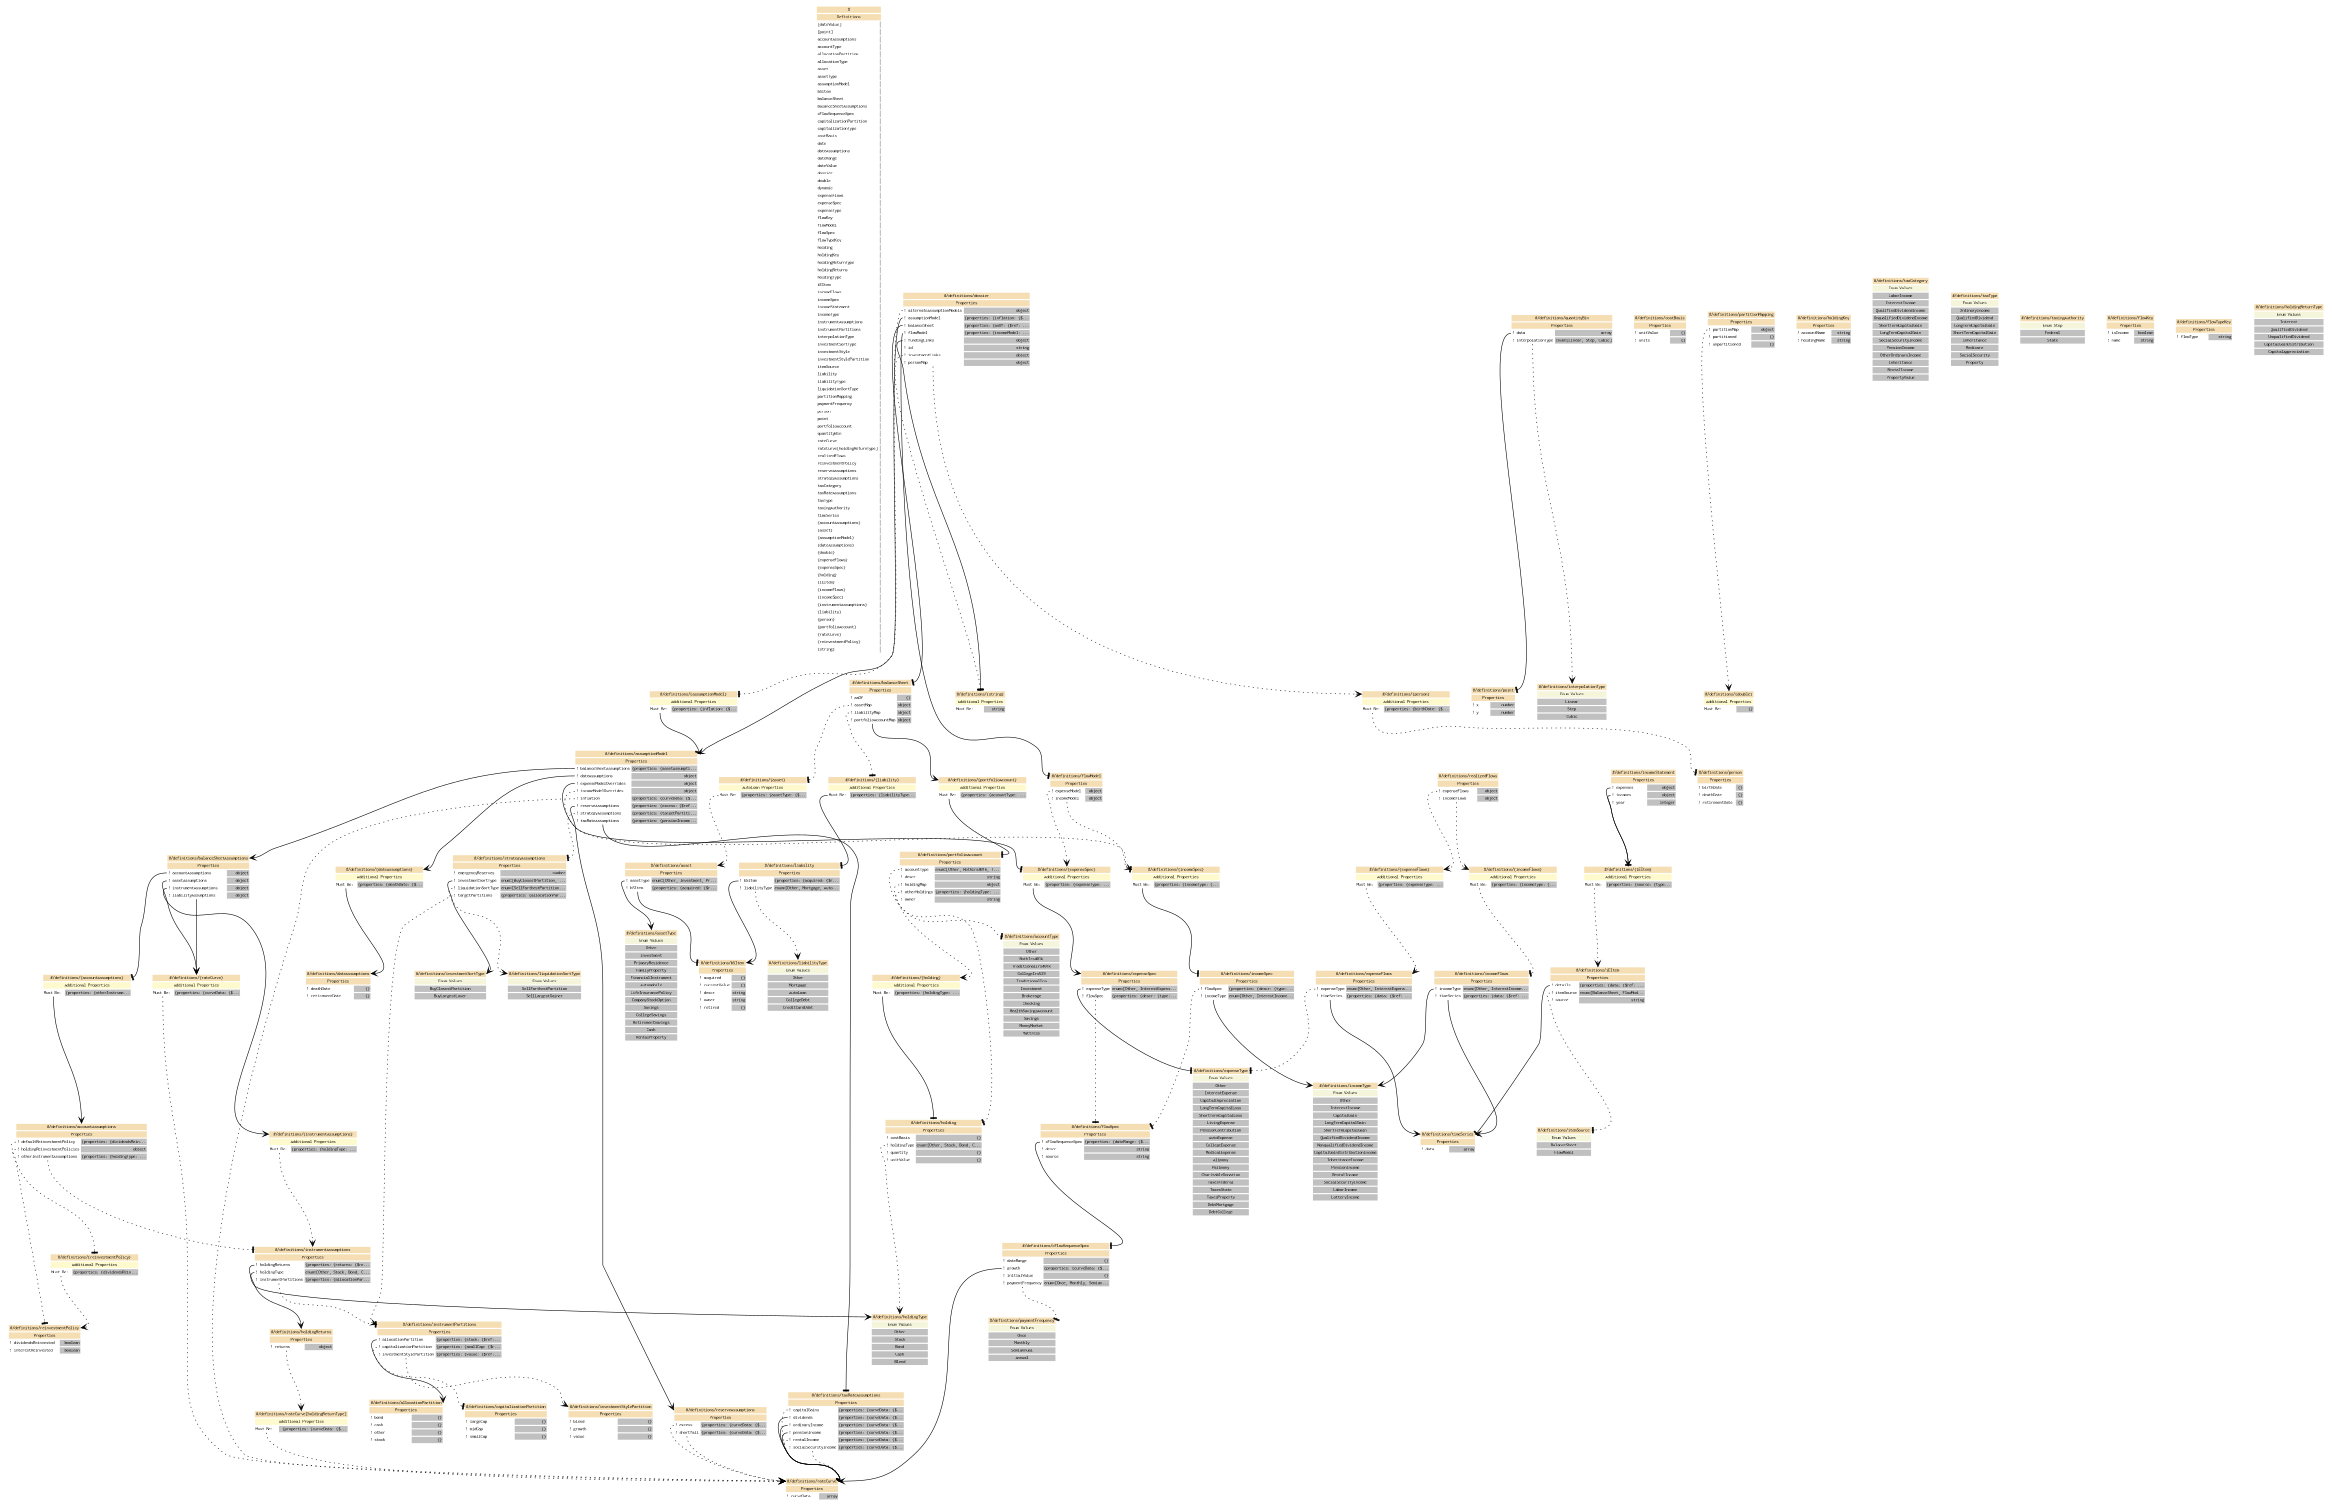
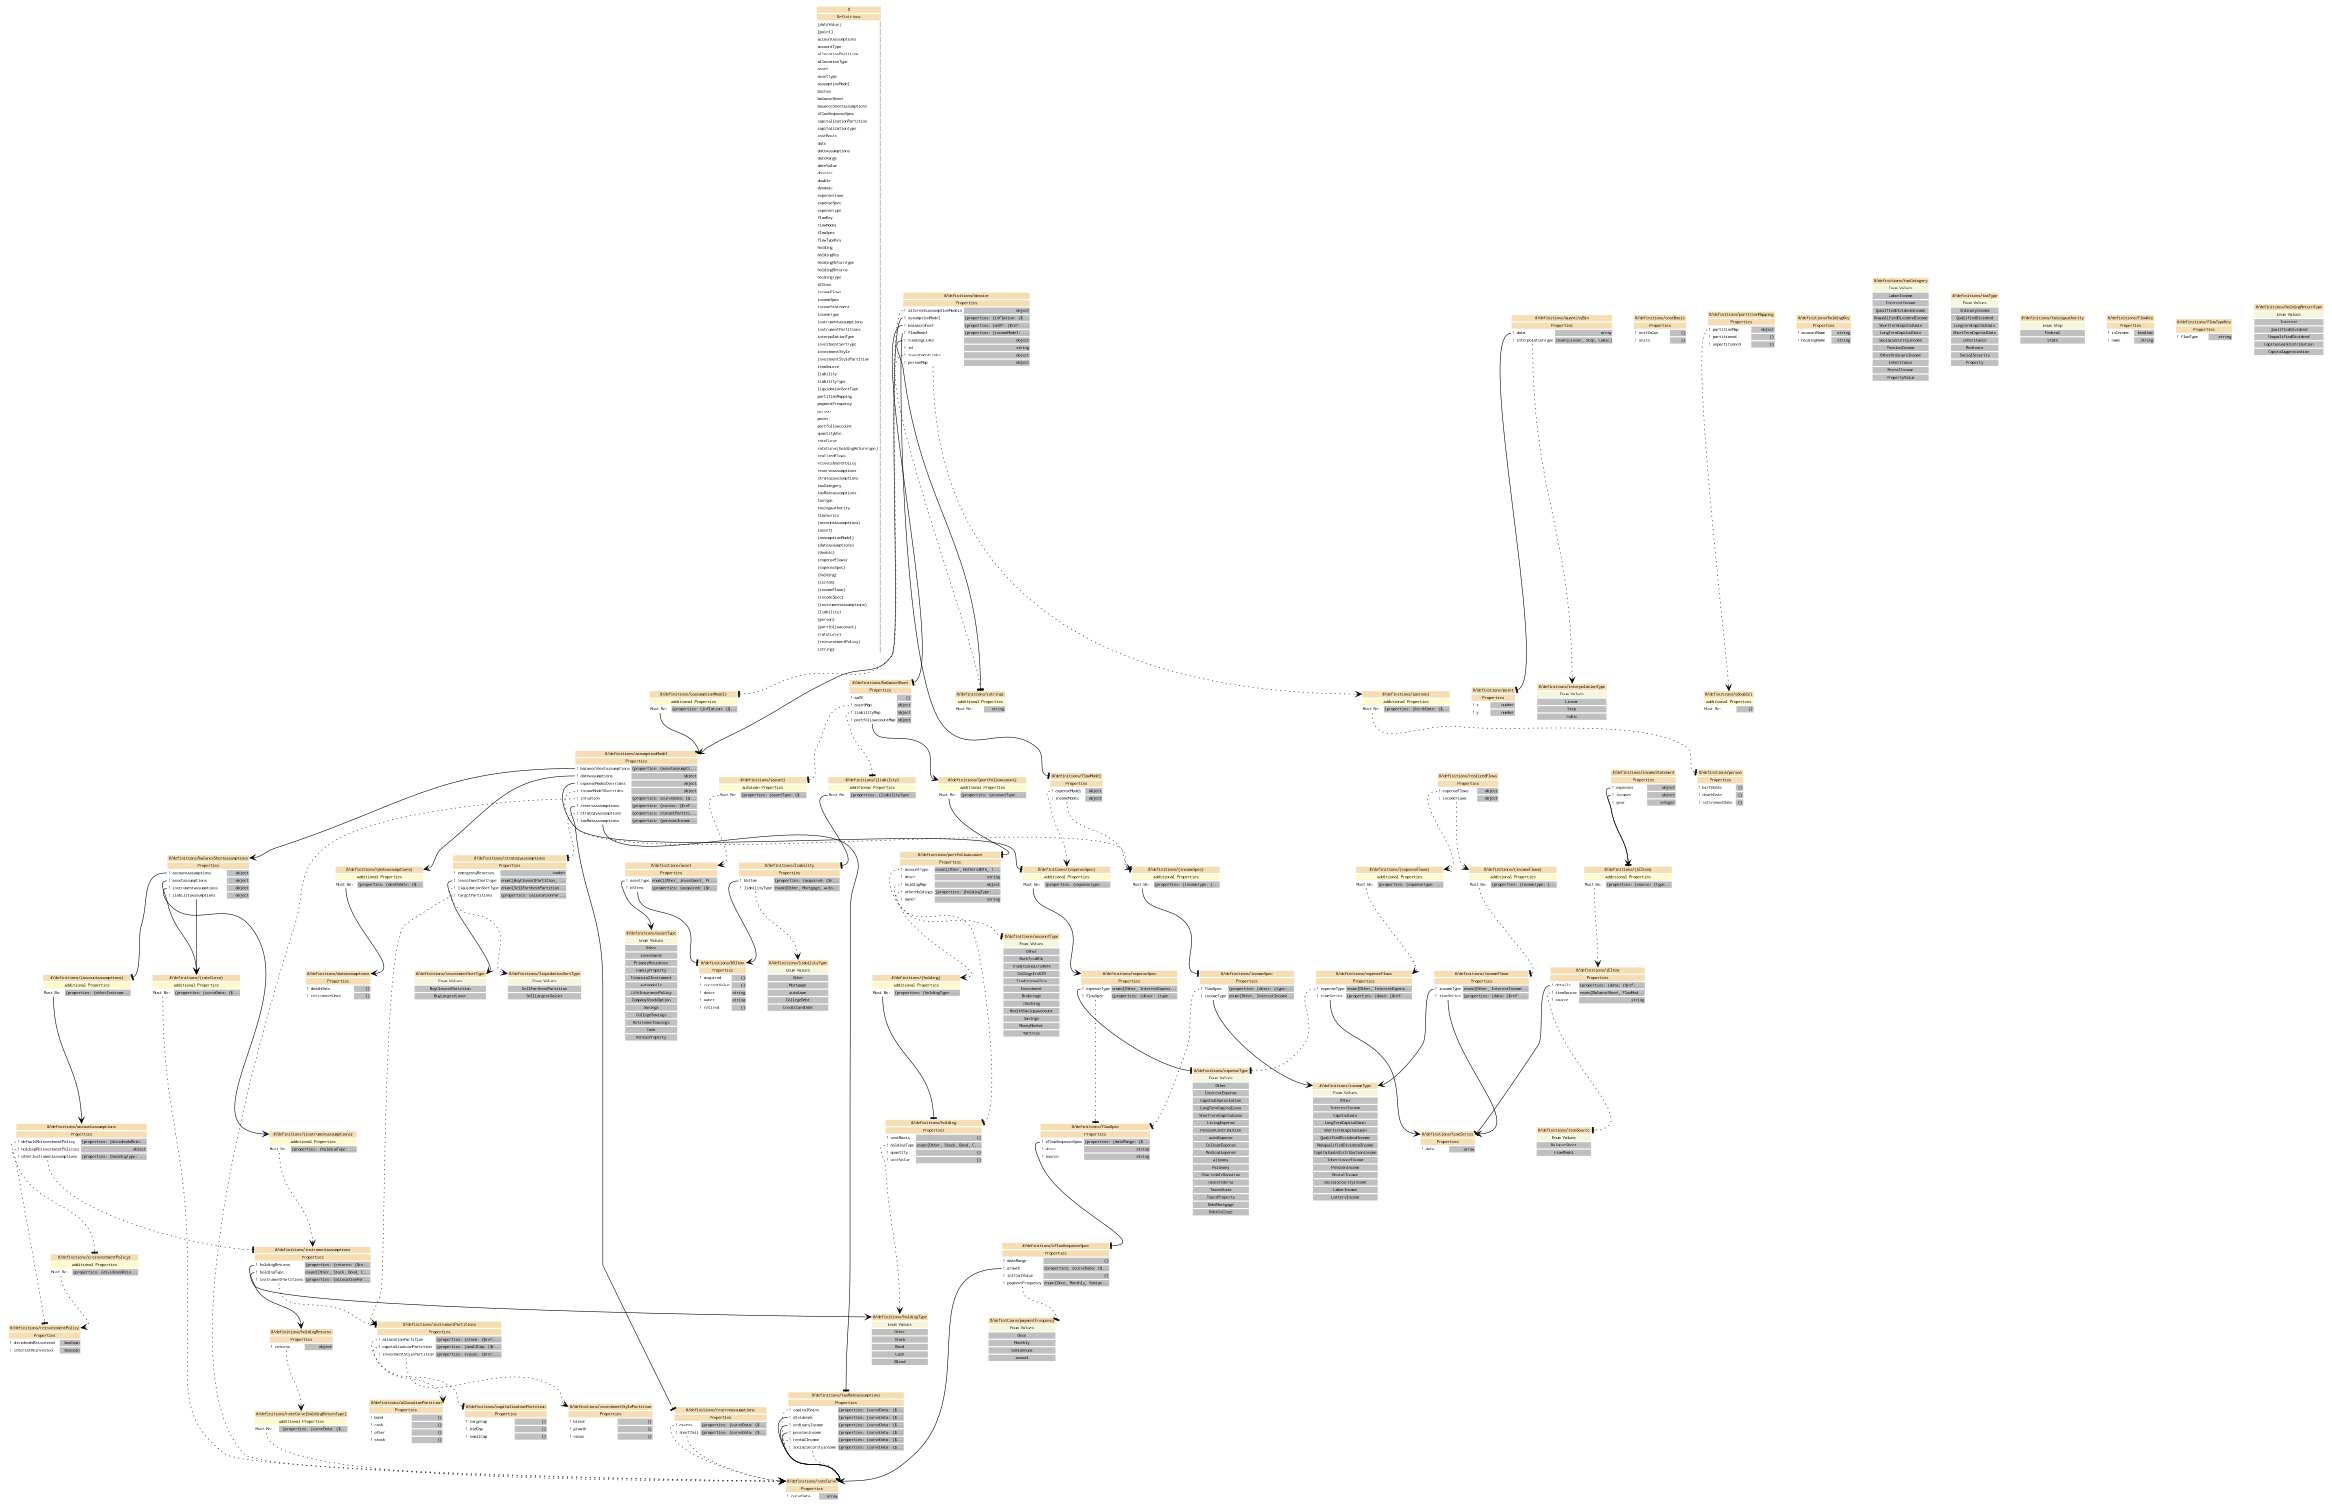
edge "#/definitions/assumptionModel" -> "#/definitions/reserveAssumptions": arrowhead vee -> tee
edge "#/definitions/instrumentPartitions" -> "#/definitions/allocationPartition": style solid -> dotted
